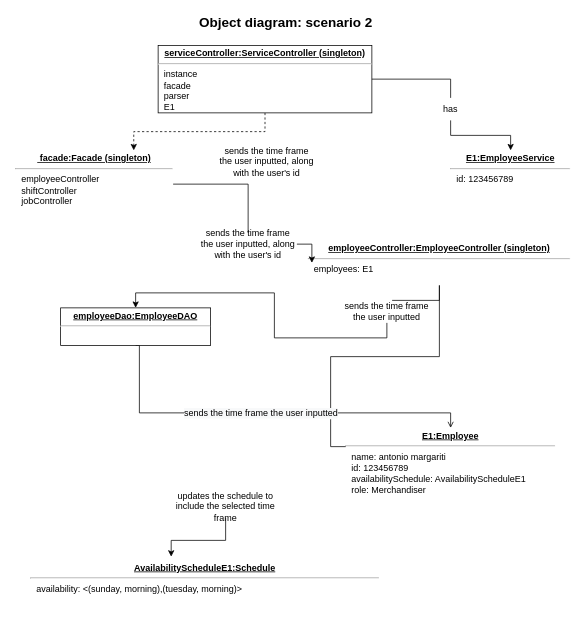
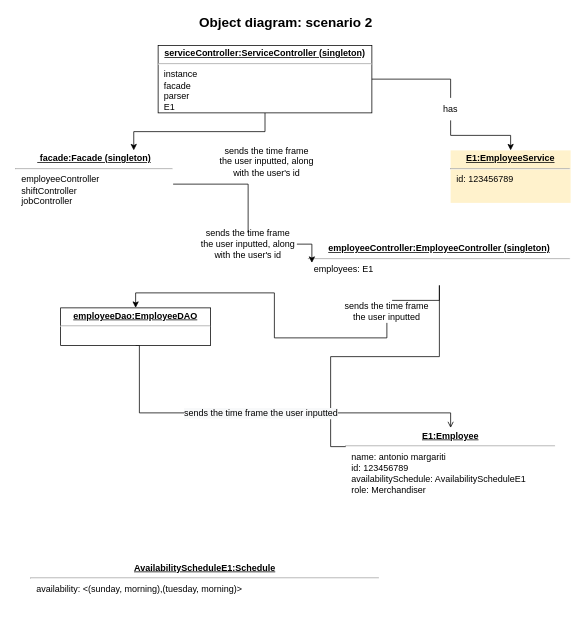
edge "serviceController:ServiceController (singleton) instance facade parser E1" -> "facade:Facade (singleton) employeeController shiftController jobController": style dashed -> solid
node "E1:EmployeeService id: 123456789": fillcolor #ffffff -> #fff2cc
node "updates the schedule to include the selected time frame": removed
edge "updates the schedule to include the selected time frame" -> "AvailabilityScheduleE1:Schedule availability: <(sunday, morning),(tuesday, morning)>": removed
